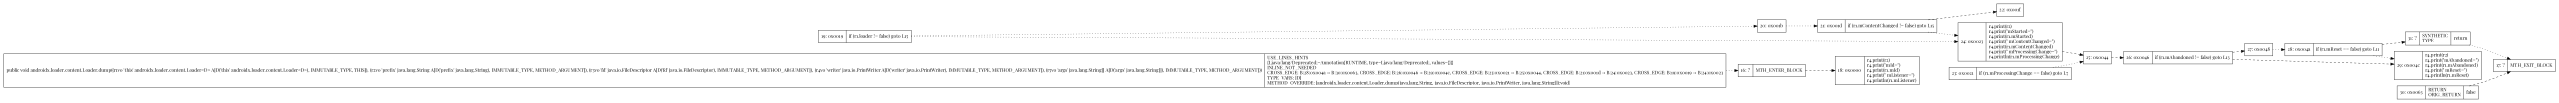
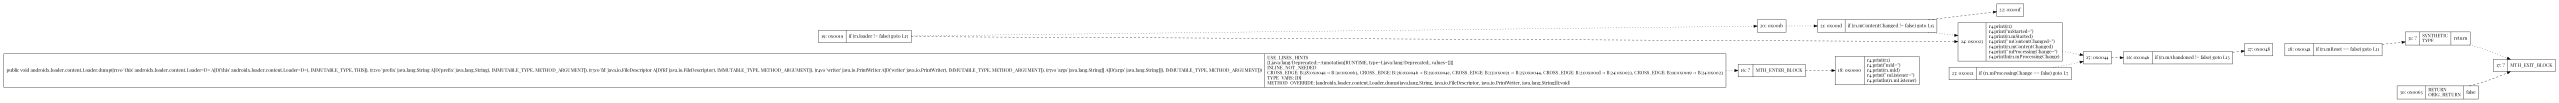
edge "19: 0x0019" -> "24: 0x0023": style dotted -> dashed
edge "27: 0x0048" -> "28: 0x004a": removed
edge "24: 0x0023" -> "25: 0x0044": style dashed -> dotted
node "29: 0x004c": removed
